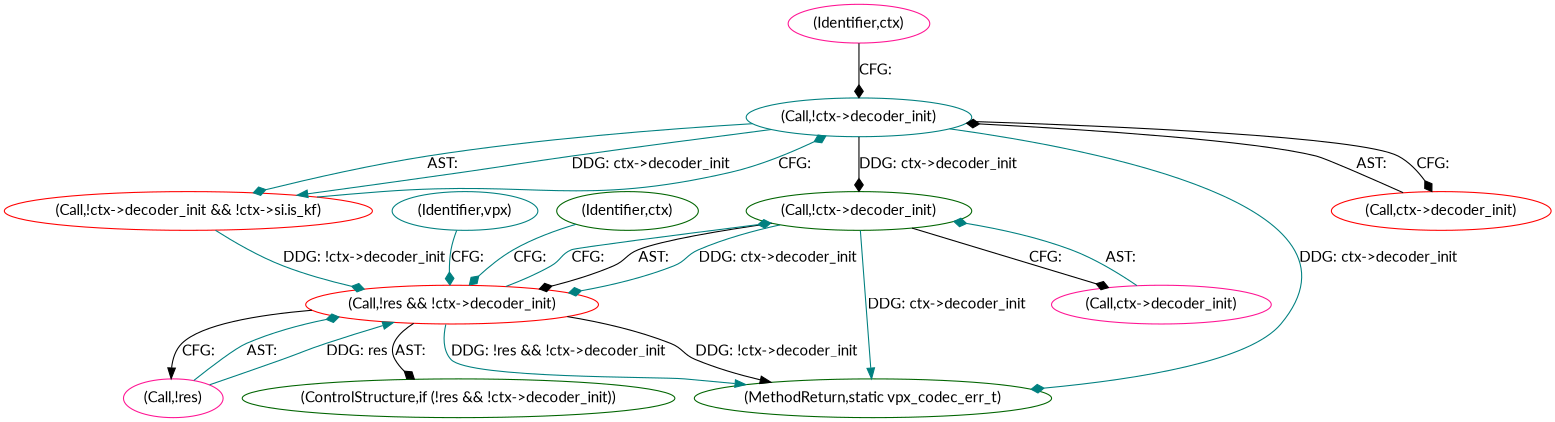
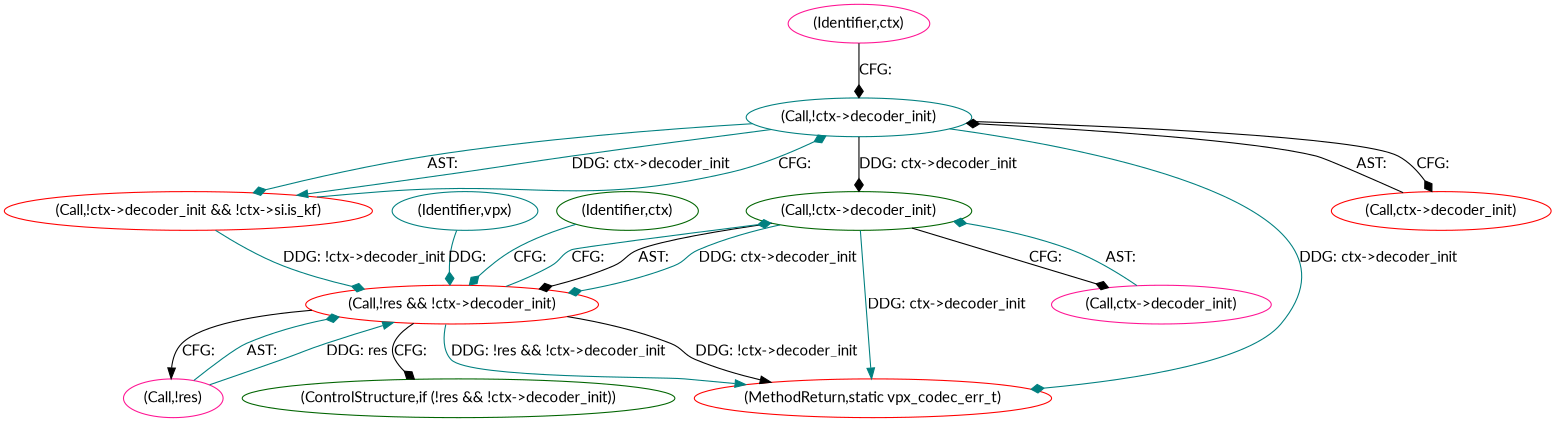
edge "(Identifier,vpx)" -> "(Call,!res && !ctx->decoder_init)": label "CFG: " -> "DDG: "
edge "(Call,!res && !ctx->decoder_init)" -> "(ControlStructure,if (!res && !ctx->decoder_init))": label "AST: " -> "CFG: "
node "(MethodReturn,static vpx_codec_err_t)": color darkgreen -> red
